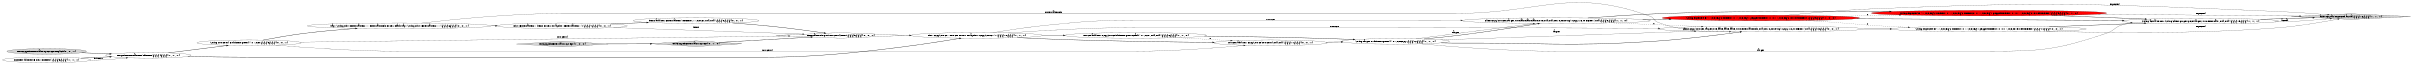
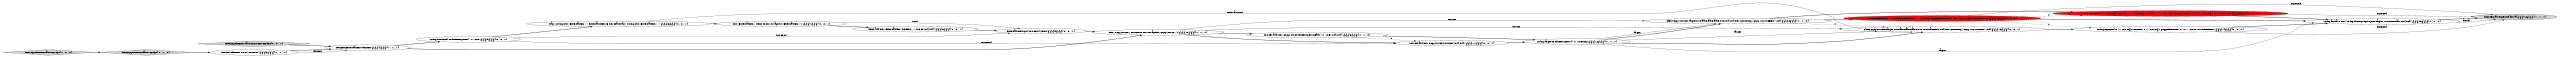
node "assertEquals(expected,actual)@@@16@@@['1', '1', '1']": shape diamond -> ellipse
node "externalsToPin.put(sourceUrl,items)@@@9@@@['0', '0', '1']": shape diamond -> ellipse
edge "testCopyPinExternals_wc2repo['0', '1', '0']" -> "externalsToPin.put(sourceUrl,items)@@@9@@@['0', '0', '1']": now "testCopyPinExternals_wc2repo['0', '1', '0']" -> "OneTest thisTest = new OneTest()@@@3@@@['1', '1', '1']"
node "testCopyPinExternals_repo2repo_explicit['0', '0', '1']": shape ellipse -> diamond
